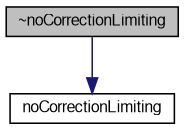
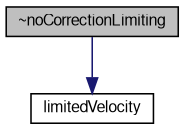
node "noCorrectionLimiting": label "noCorrectionLimiting" -> "limitedVelocity"
